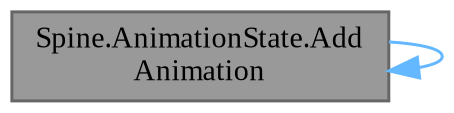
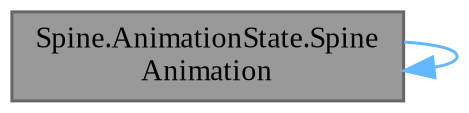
node "Spine.AnimationState.Add Animation": label "Spine.AnimationState.Add Animation" -> "Spine.AnimationState.Spine Animation"
